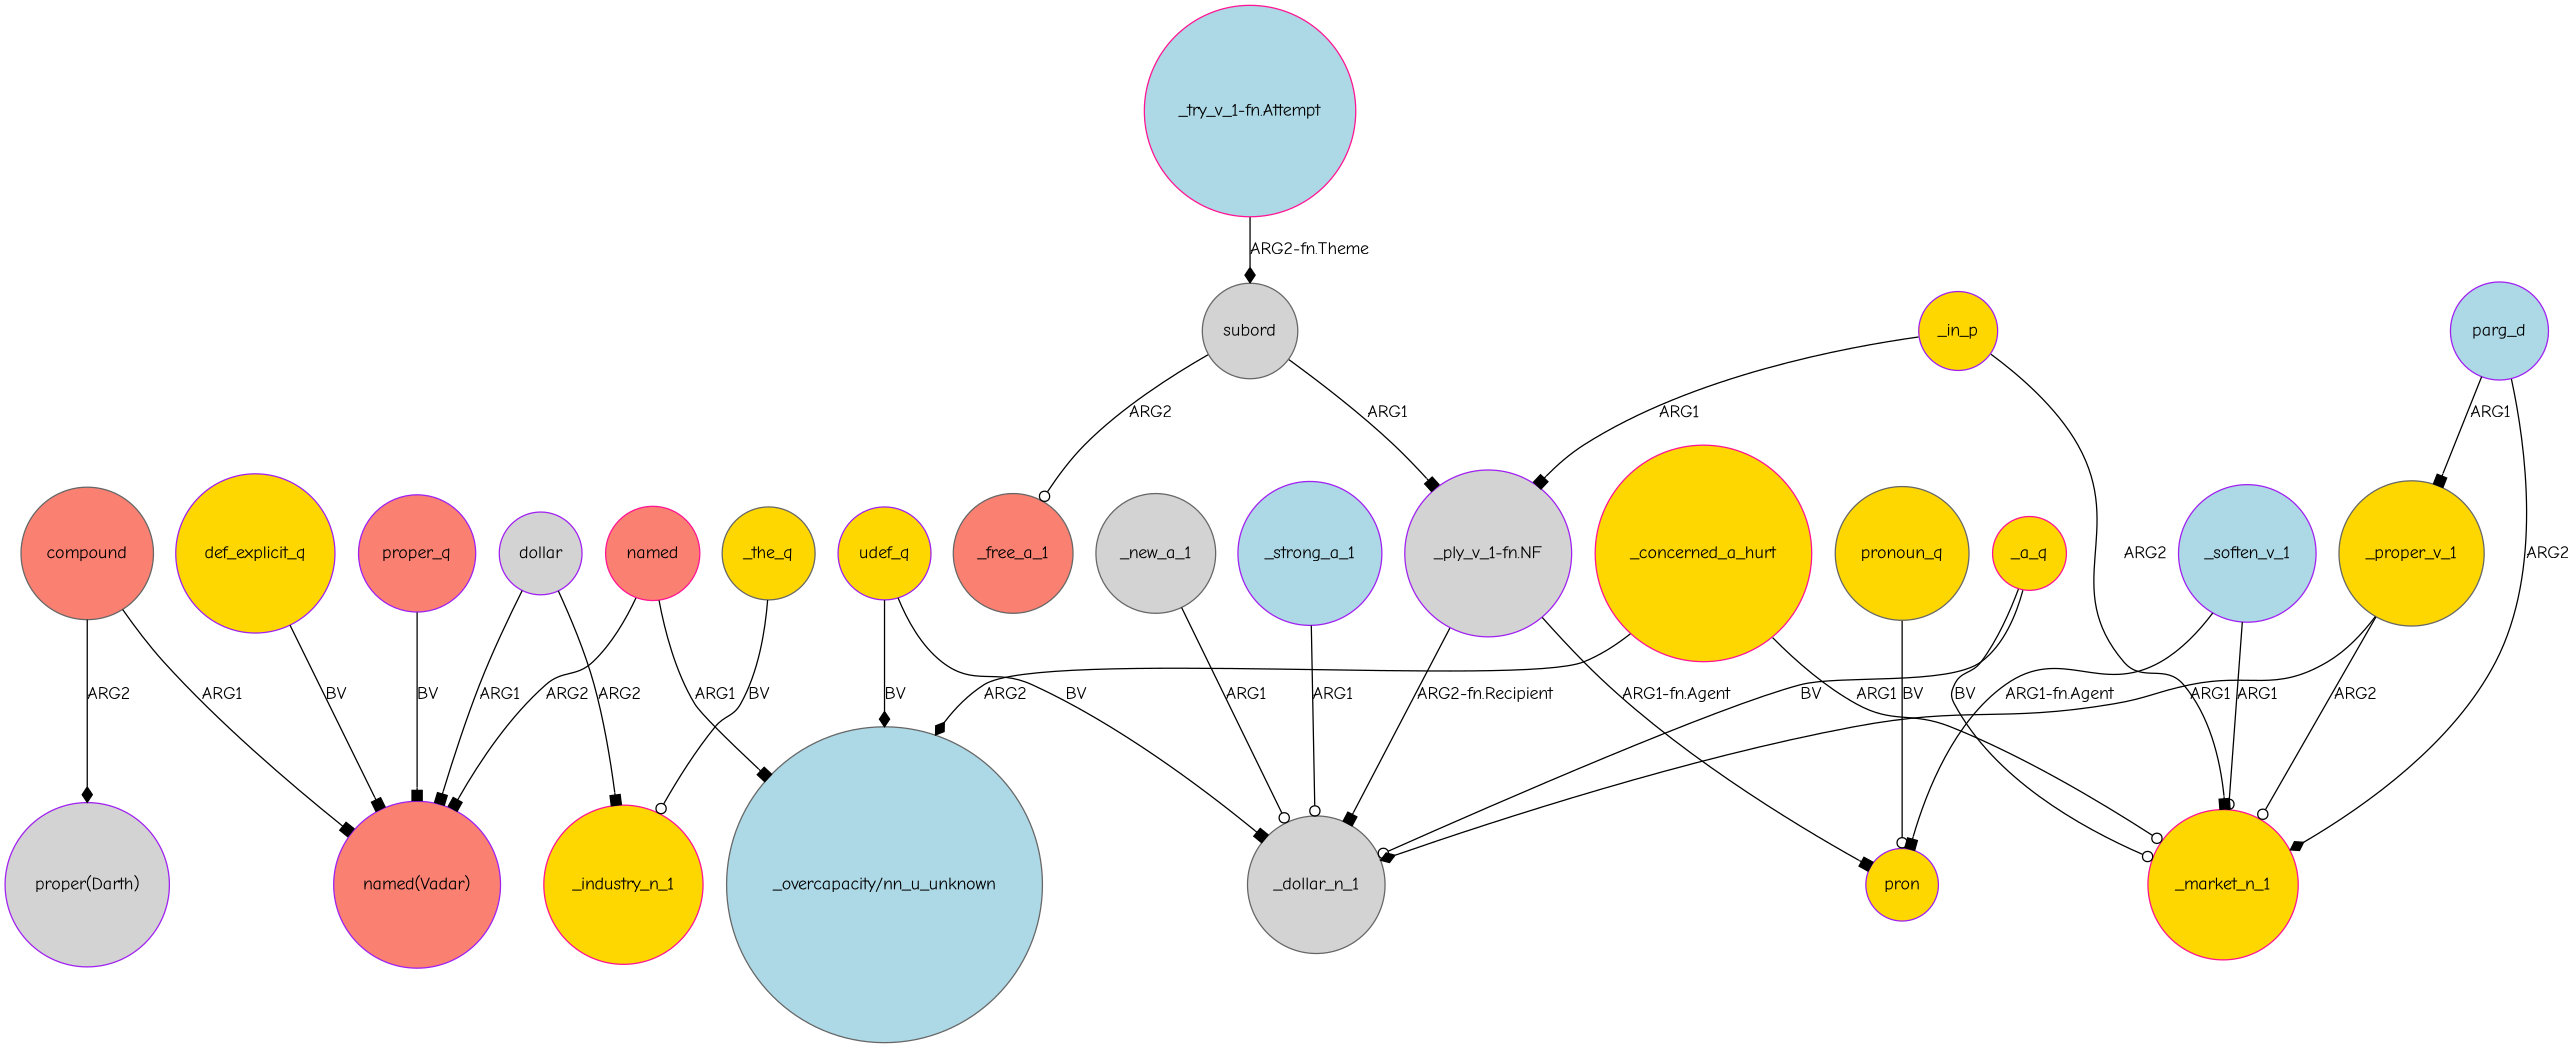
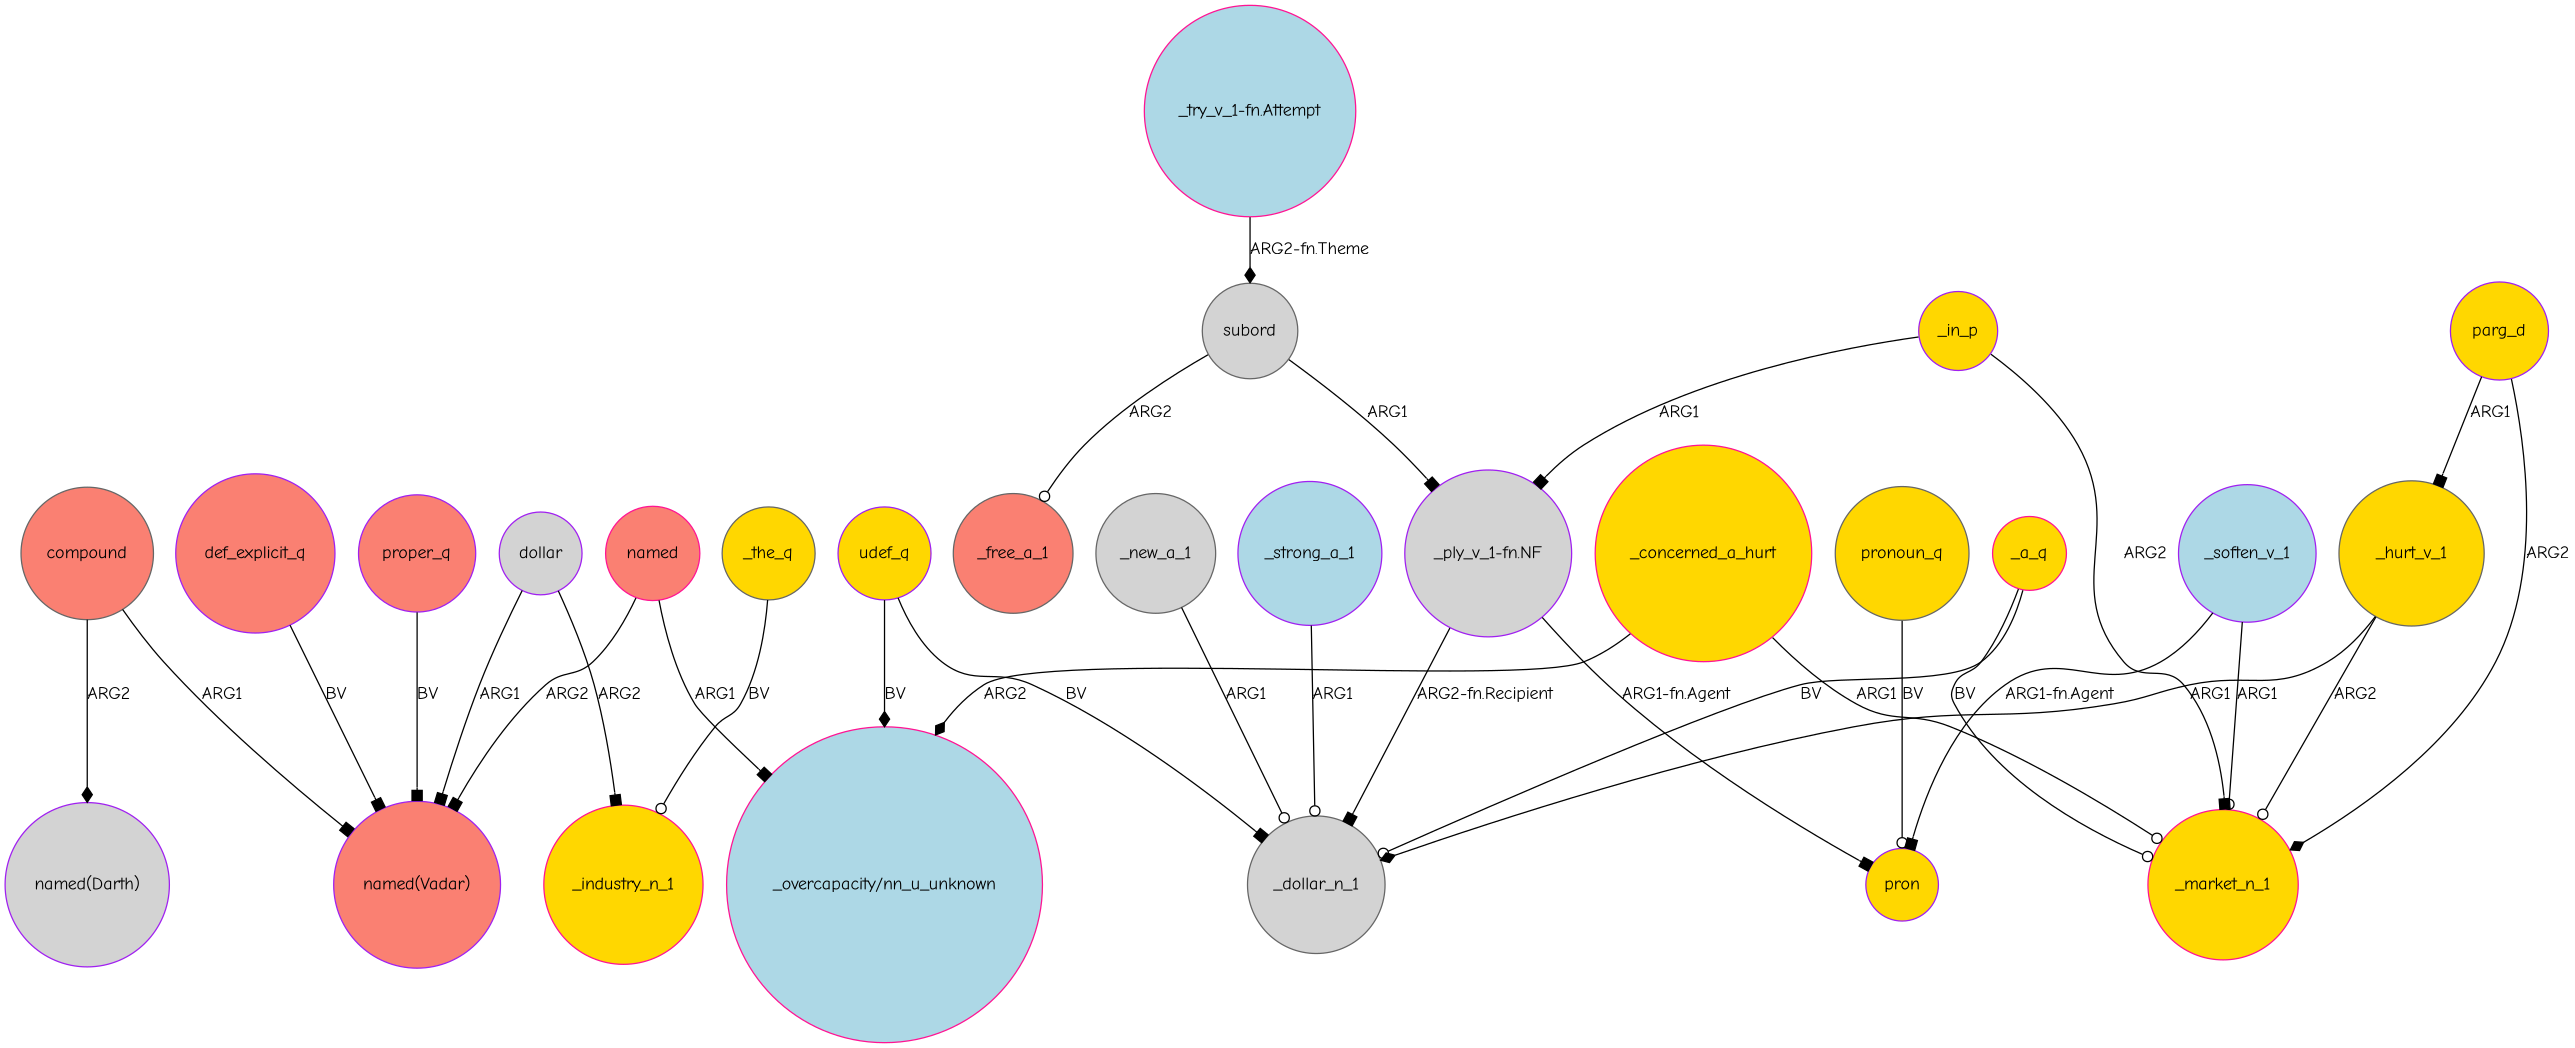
node "parg_d": fillcolor lightblue -> gold
node "def_explicit_q": fillcolor gold -> salmon
node "_proper_v_1": label "_proper_v_1" -> "_hurt_v_1"
node "proper(Darth)": label "proper(Darth)" -> "named(Darth)"
node "_overcapacity/nn_u_unknown": color gray40 -> deeppink
